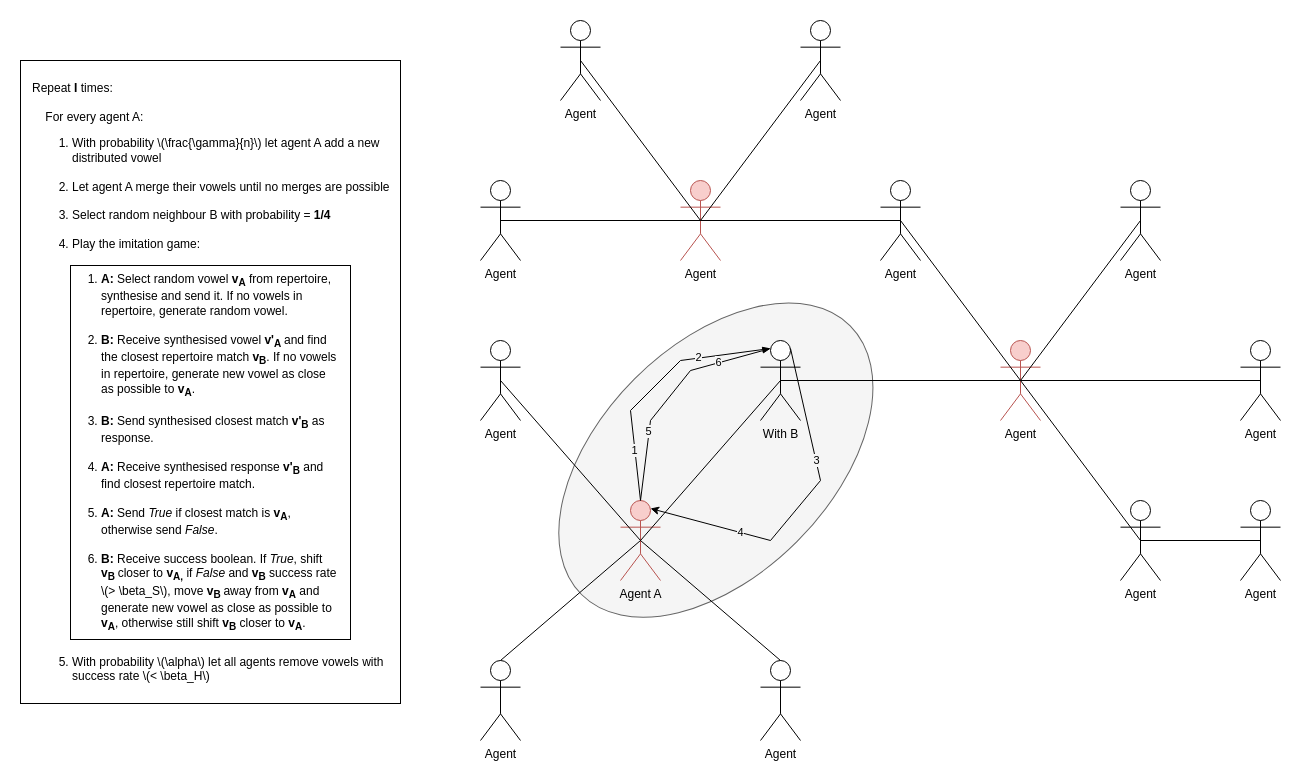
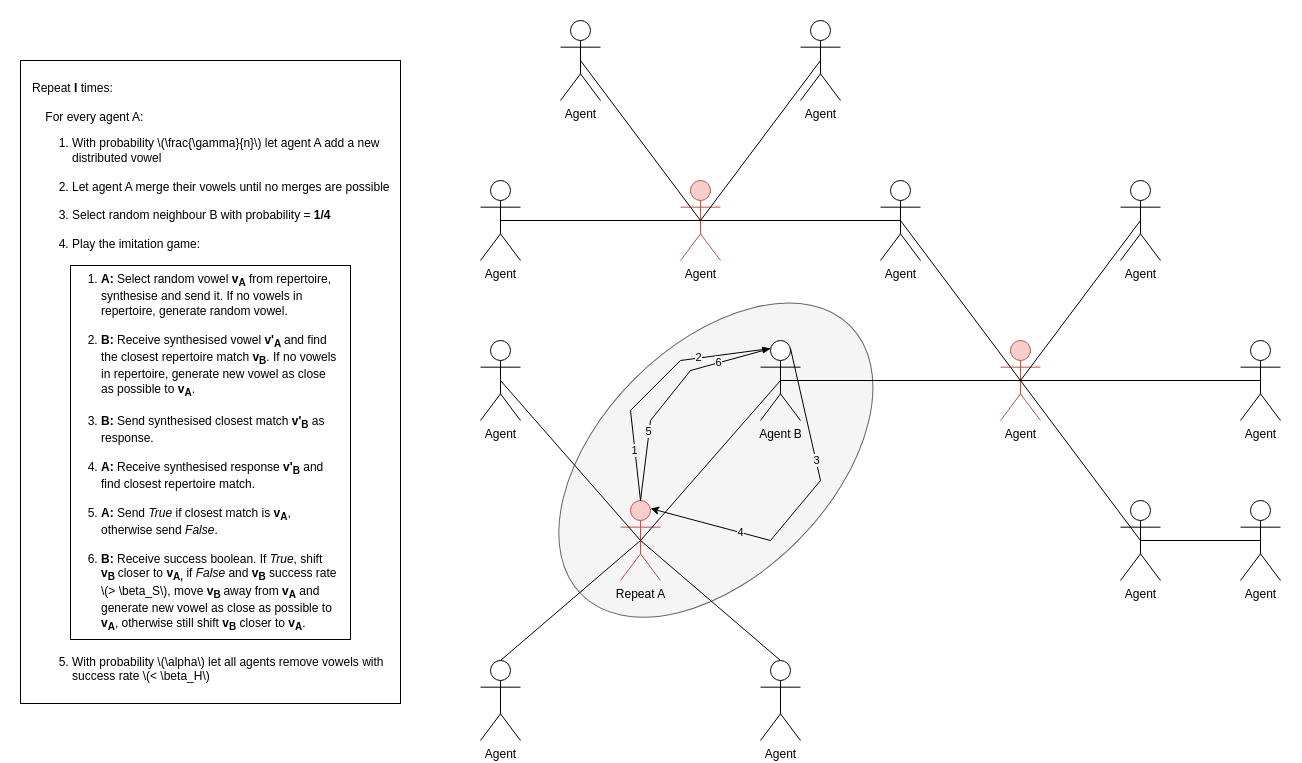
node "With B": label "With B" -> "Agent B"
node "Agent A": label "Agent A" -> "Repeat A"
